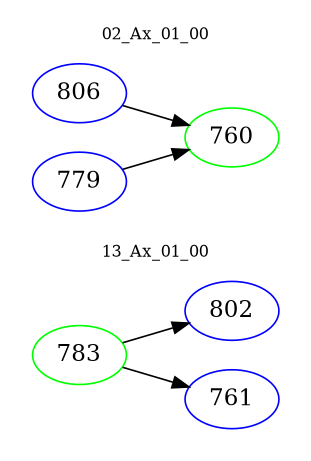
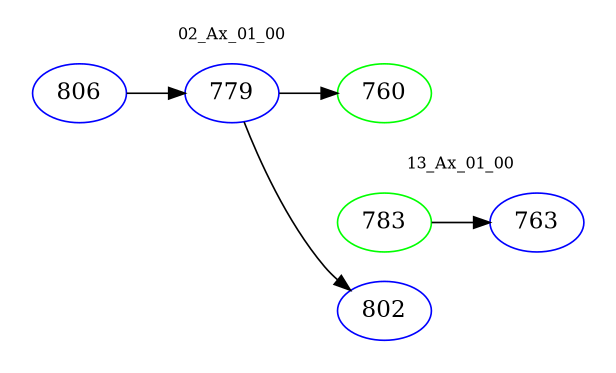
edge "806" -> "760": now "806" -> "779"
edge "783" -> "802": now "779" -> "802"
node "761": label "761" -> "763"
